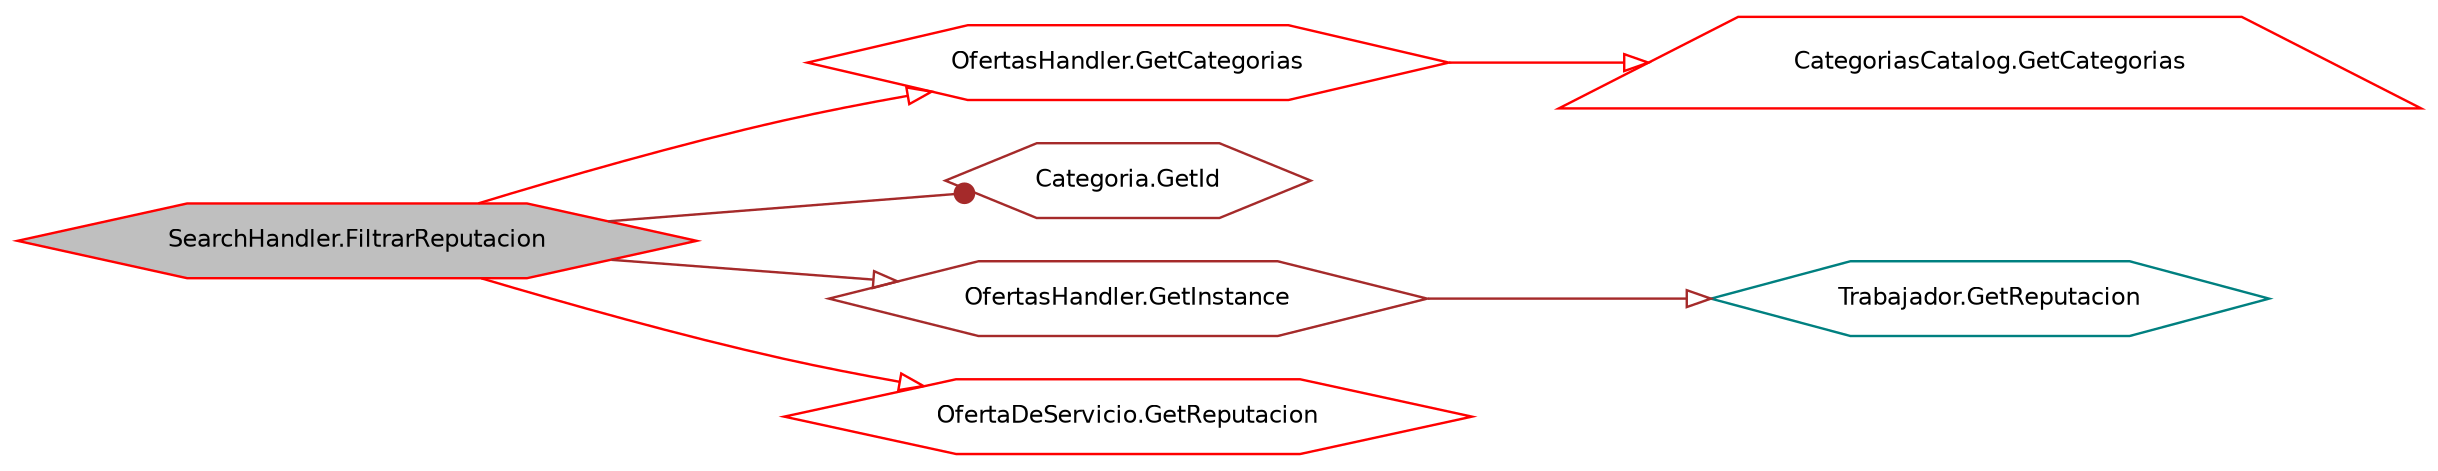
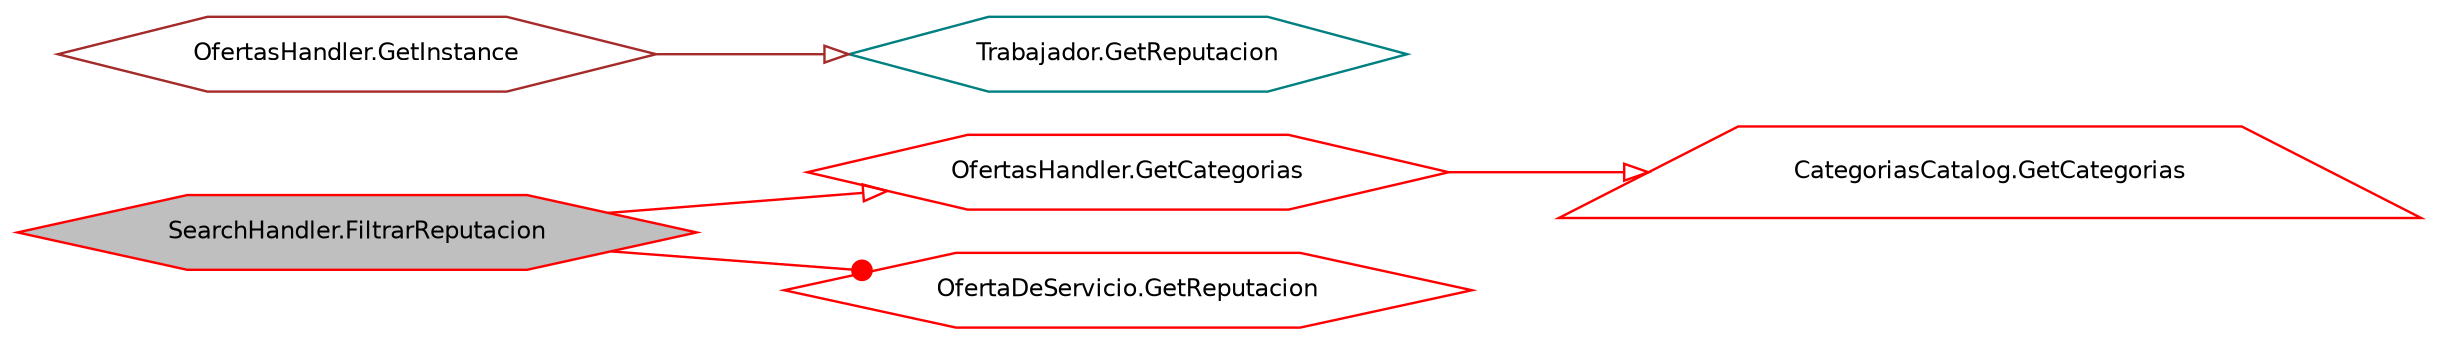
node "Categoria.GetId": removed
edge "SearchHandler.FiltrarReputacion" -> "OfertasHandler.GetInstance": removed
edge "SearchHandler.FiltrarReputacion" -> "OfertaDeServicio.GetReputacion": arrowhead onormal -> dot
